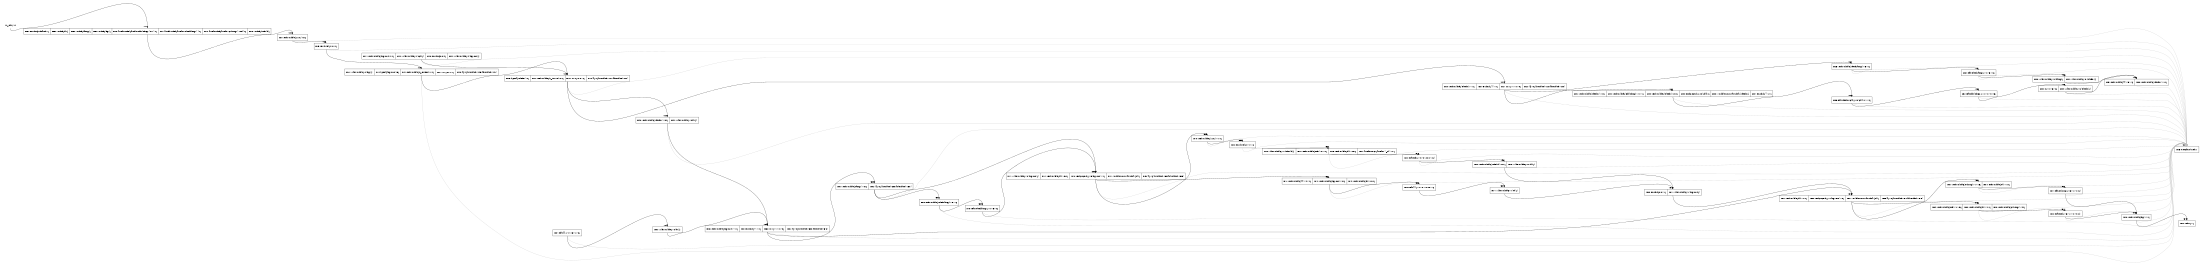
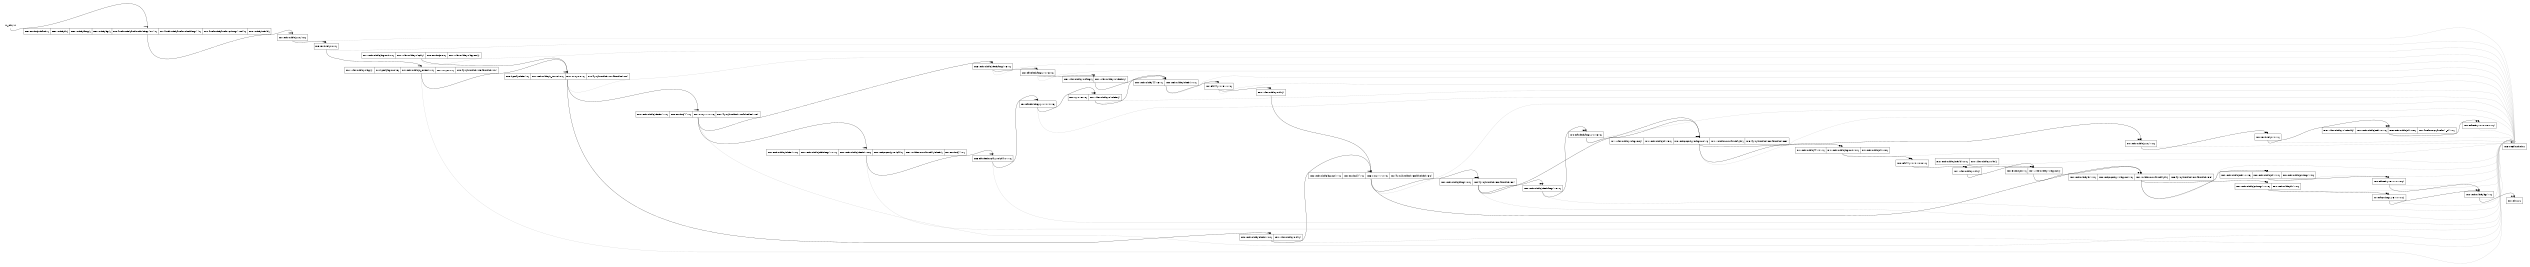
edge "3999: read-variable['$$',v15,v14]" -> "4001: call-$$ [v14,v15,v16,v13]": added
edge "4027: call-each [v18,v19,v20,v21,-]*" -> "4028: read-variable['nodeList',v22,-]": removed
